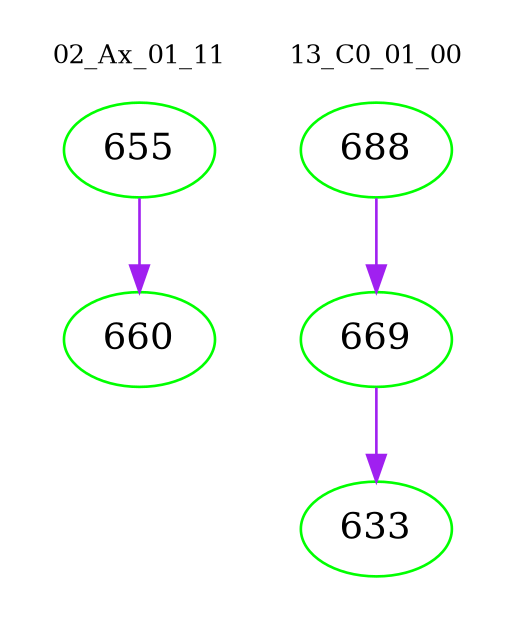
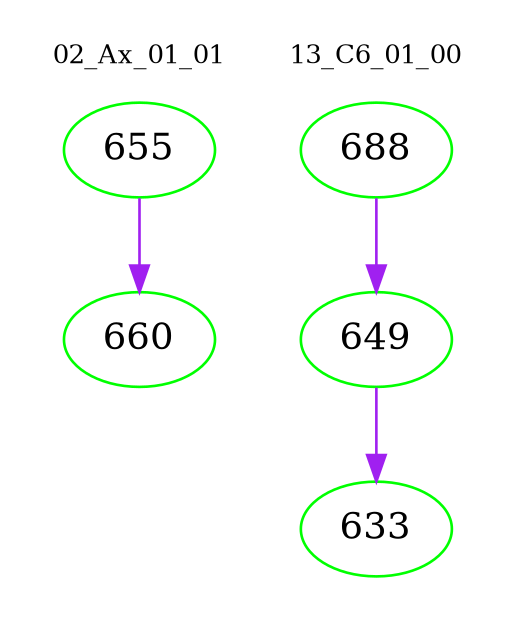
cluster "02_Ax_01_11": label "02_Ax_01_11" -> "02_Ax_01_01"
cluster "13_C0_01_00": label "13_C0_01_00" -> "13_C6_01_00"
node "669": label "669" -> "649"
